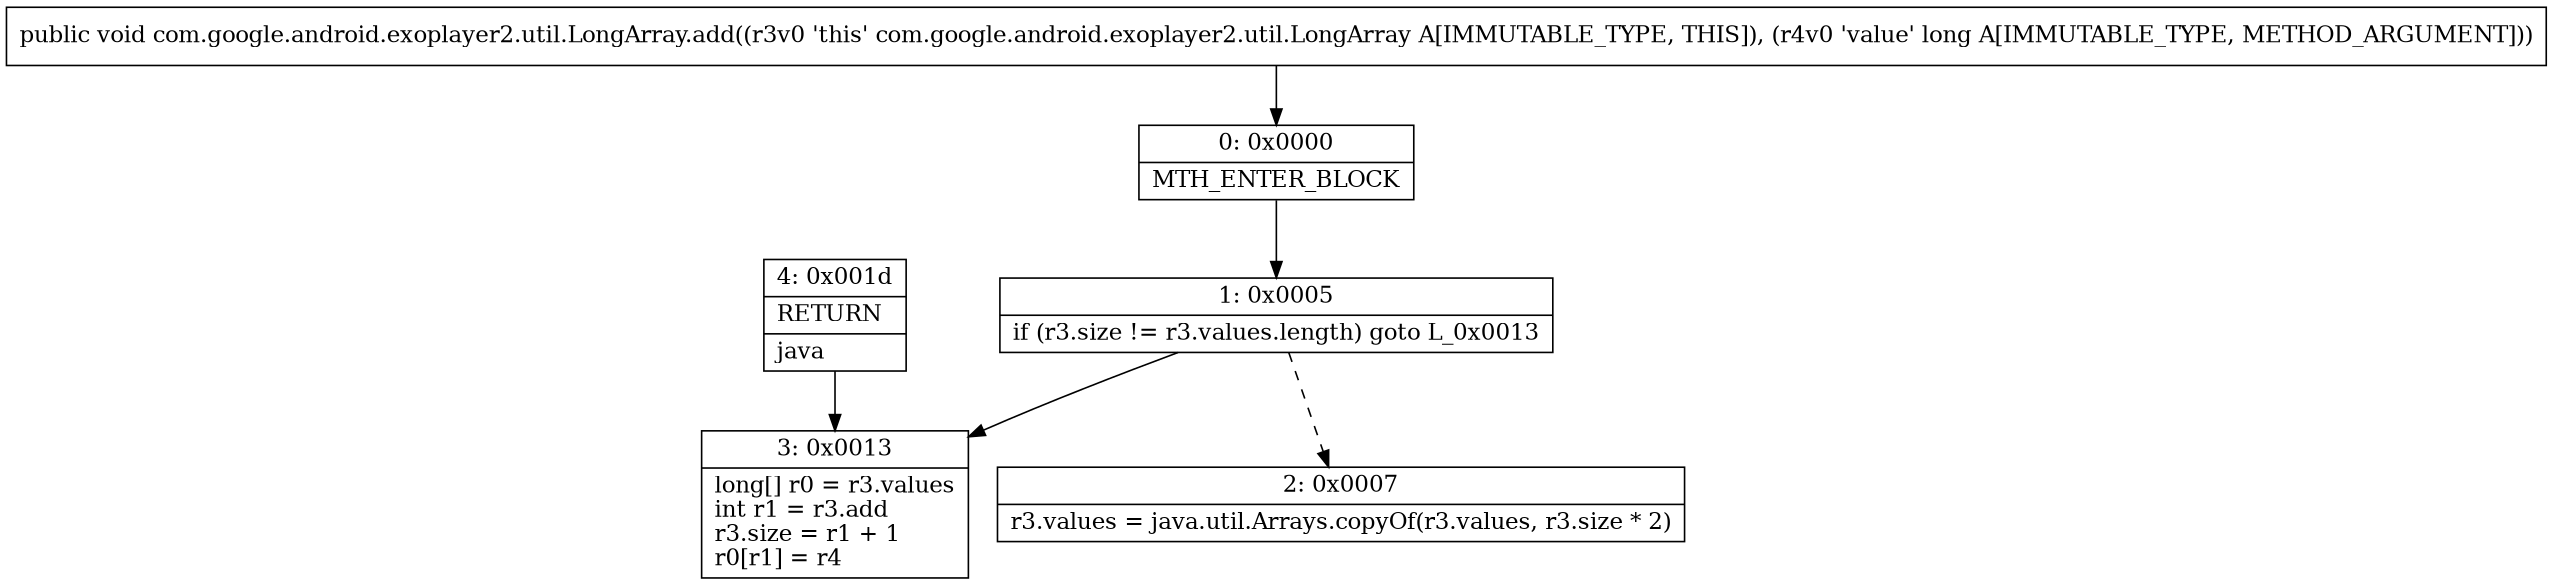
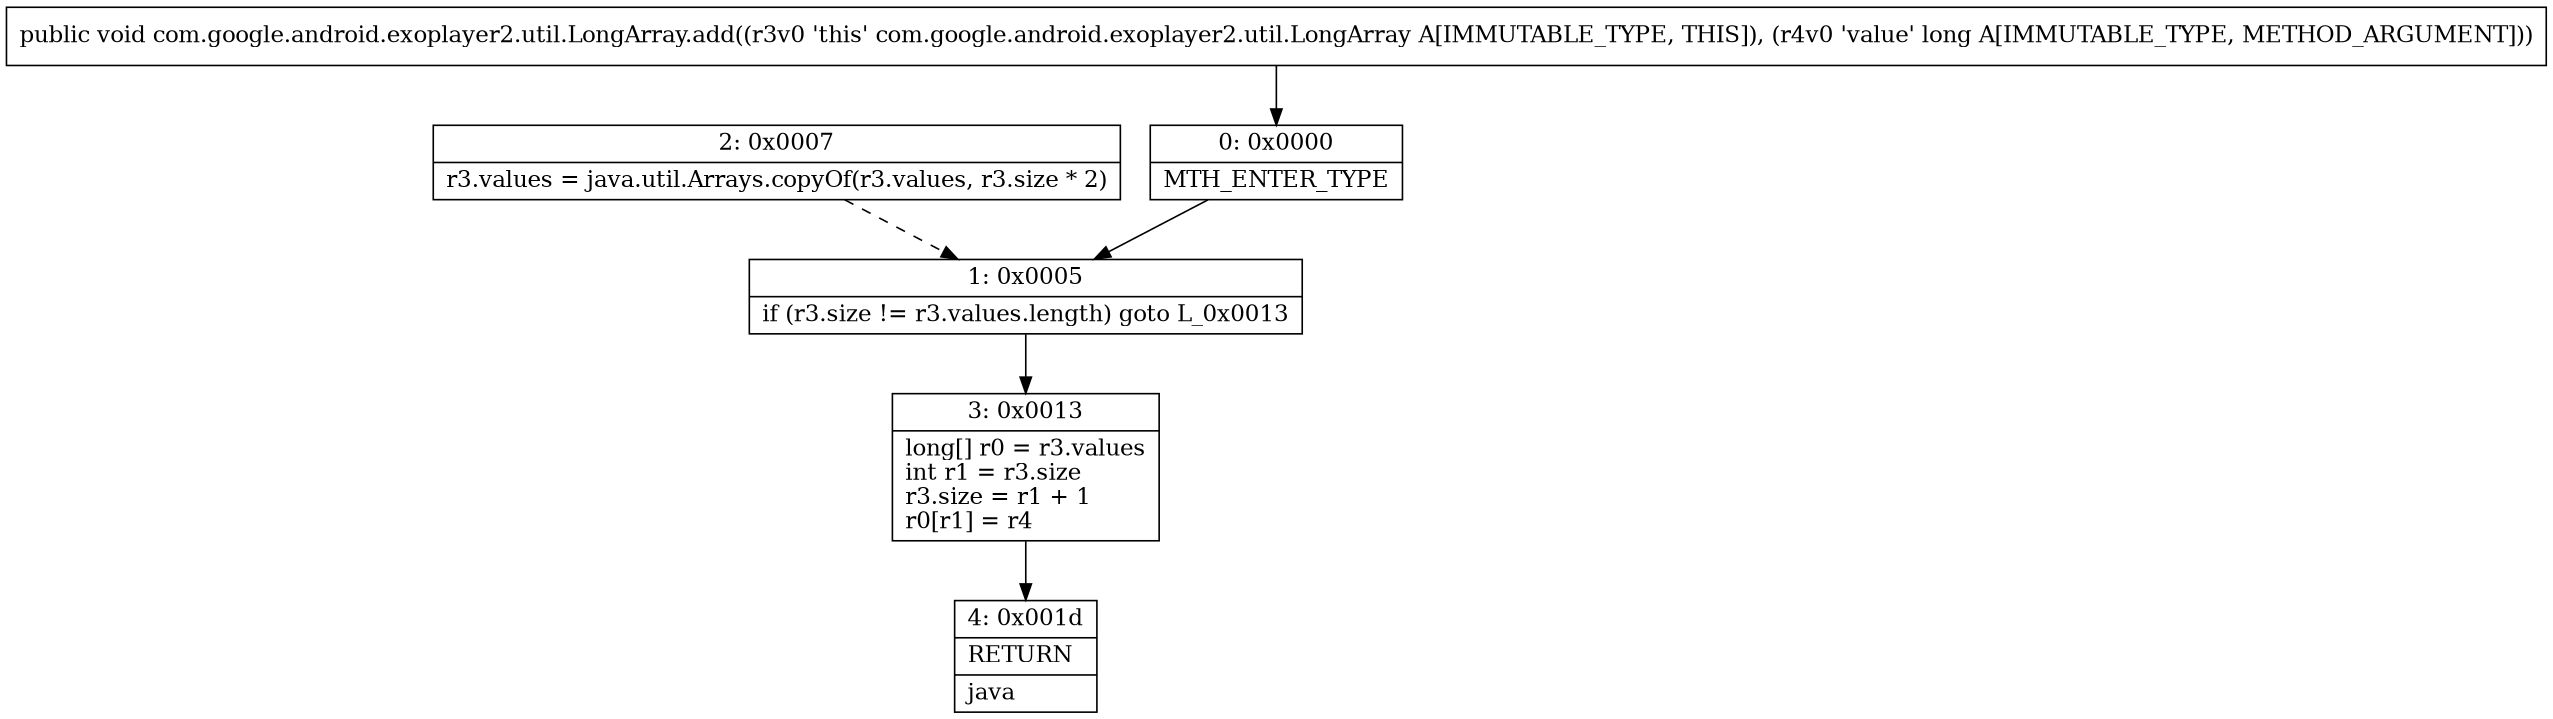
node "0: 0x0000": text "MTH_ENTER_BLOCK" -> "MTH_ENTER_TYPE"
edge "4: 0x001d" -> "3: 0x0013": reversed
edge "1: 0x0005" -> "2: 0x0007": reversed
node "3: 0x0013": text "int r1 = r3.add" -> "int r1 = r3.size"
